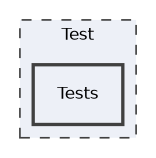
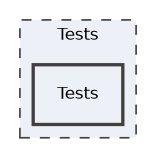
cluster "Test": label "Test" -> "Tests"
